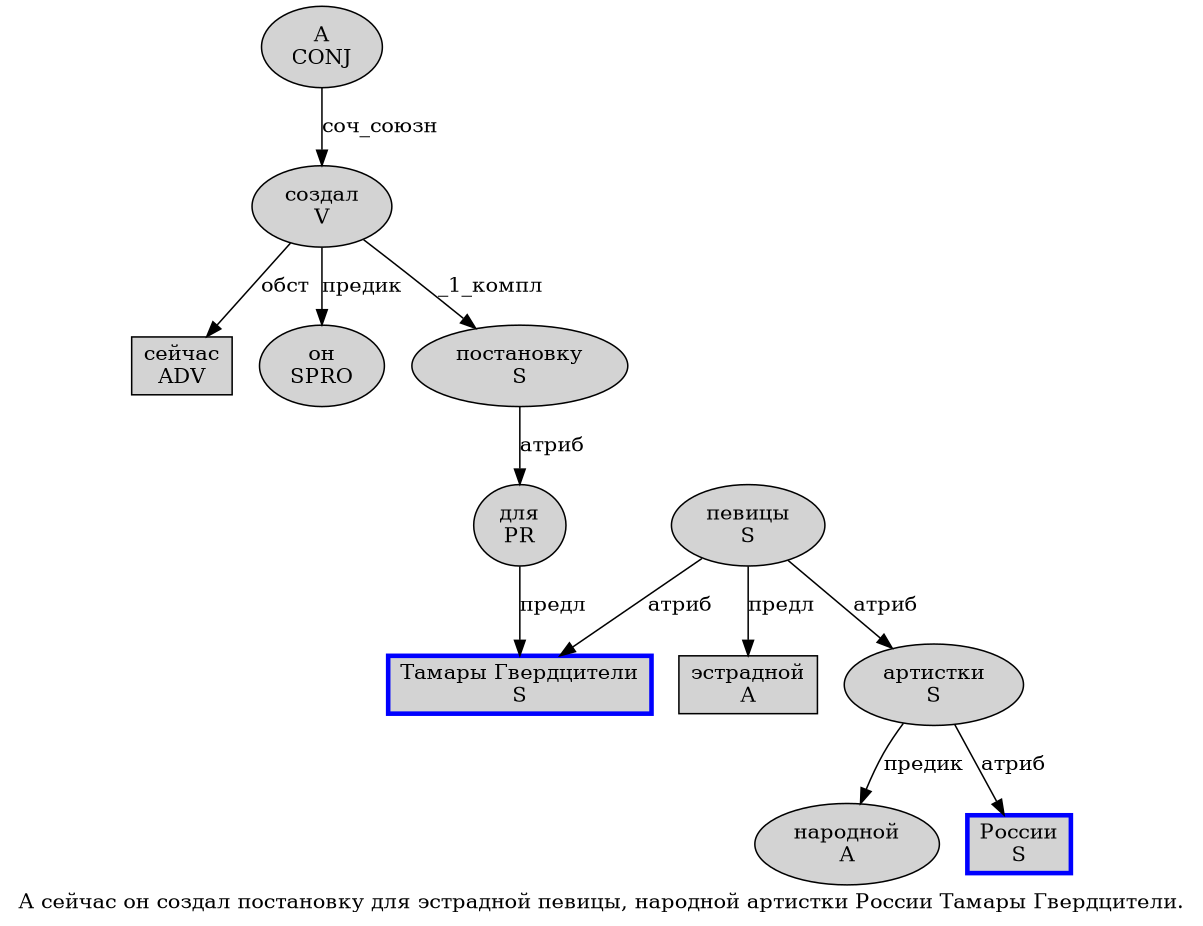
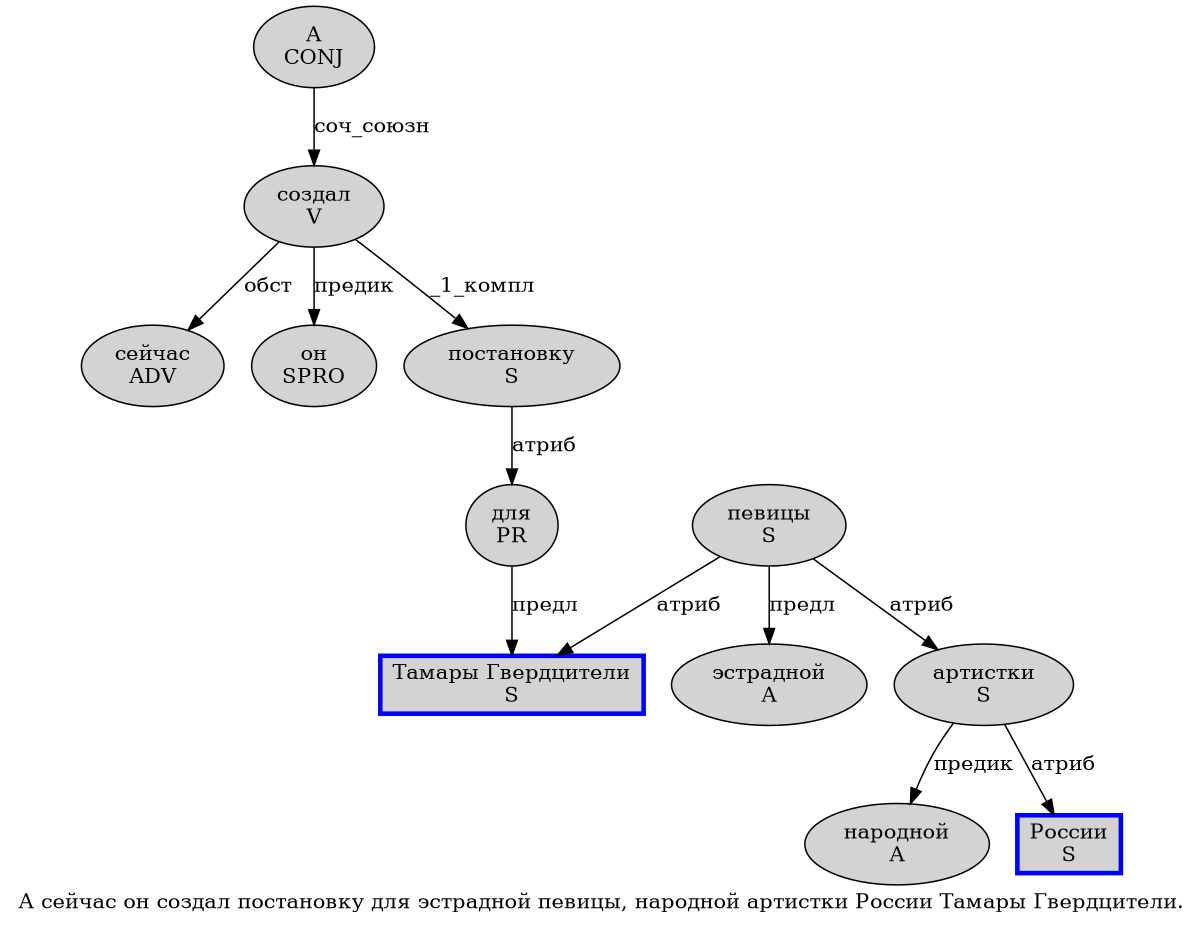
node "сейчас ADV": shape box -> ellipse
node "эстрадной A": shape box -> ellipse
